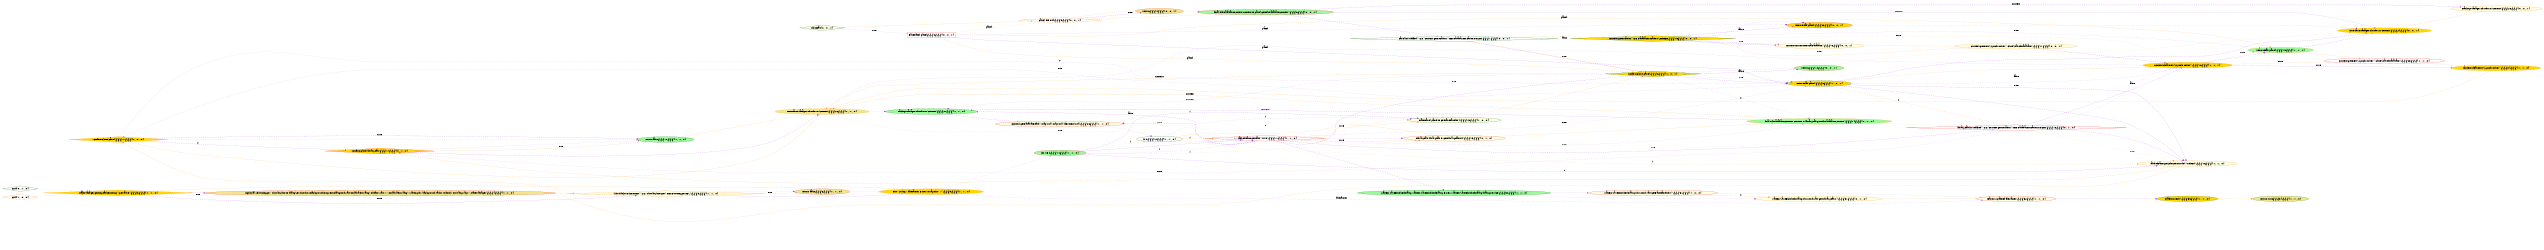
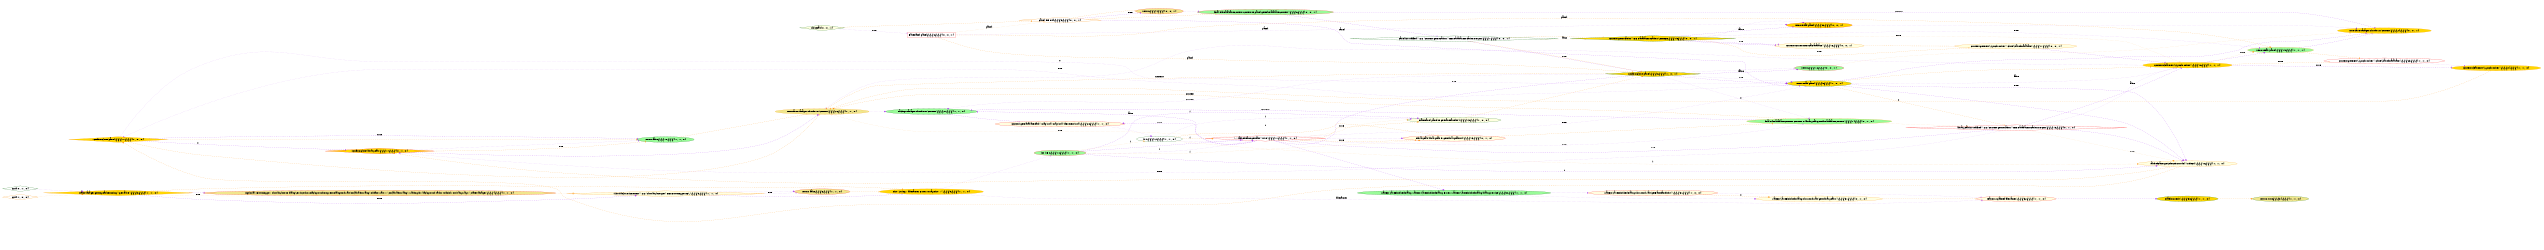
node "BackupManager.shutdown(context)@@@25@@@['0', '0', '1']": removed
edge "BasePanel panel@@@2@@@['0', '0', '1']" -> "removeTab(panel)@@@9@@@['1', '0', '1']": now "panel == null@@@3@@@['0', '0', '1']" -> "removeTab(panel)@@@9@@@['1', '0', '1']"
